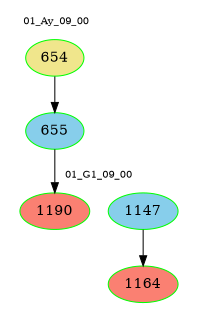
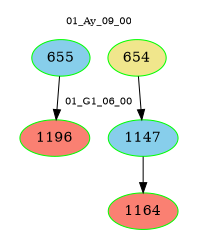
edge "654" -> "655": now "654" -> "1147"
cluster "01_G1_09_00": label "01_G1_09_00" -> "01_G1_06_00"
node "1190": label "1190" -> "1196"
